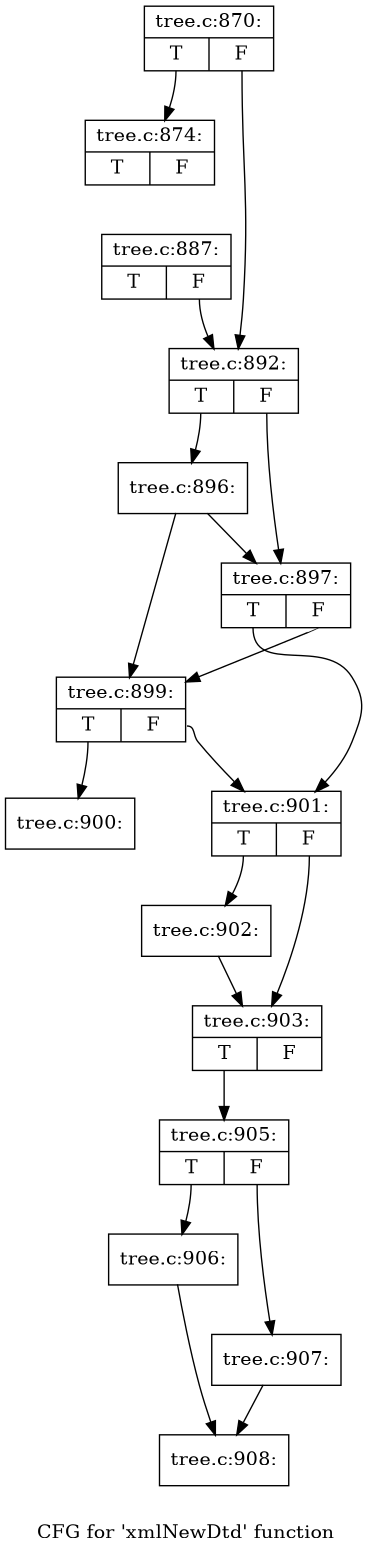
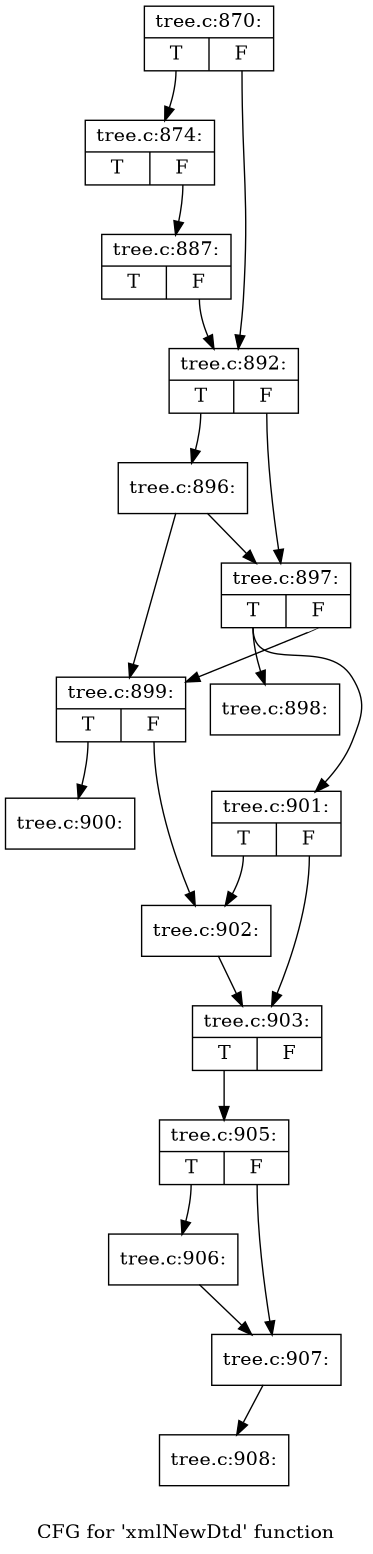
edge "tree.c:874:" -> "tree.c:887:": added
node "tree.c:898:": added
edge "tree.c:899:" -> "tree.c:901:": now "tree.c:899:" -> "tree.c:902:"
edge "tree.c:906:" -> "tree.c:908:": now "tree.c:906:" -> "tree.c:907:"
